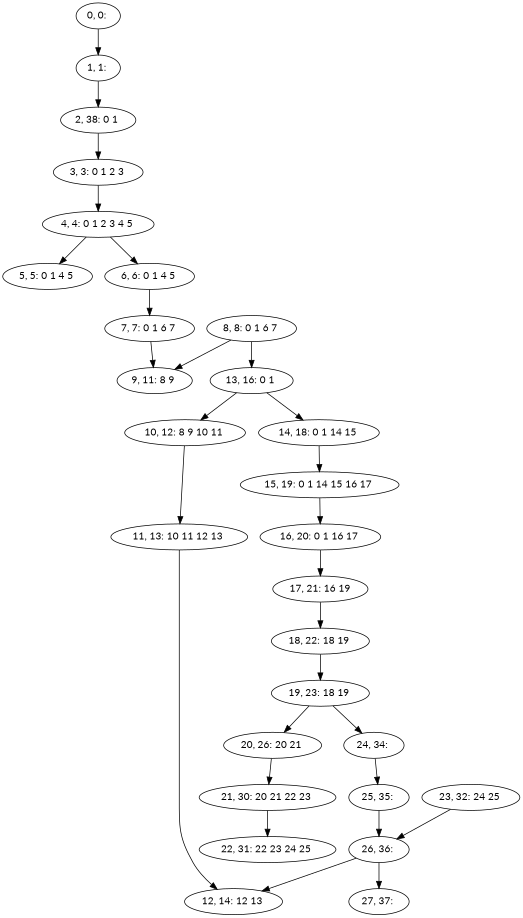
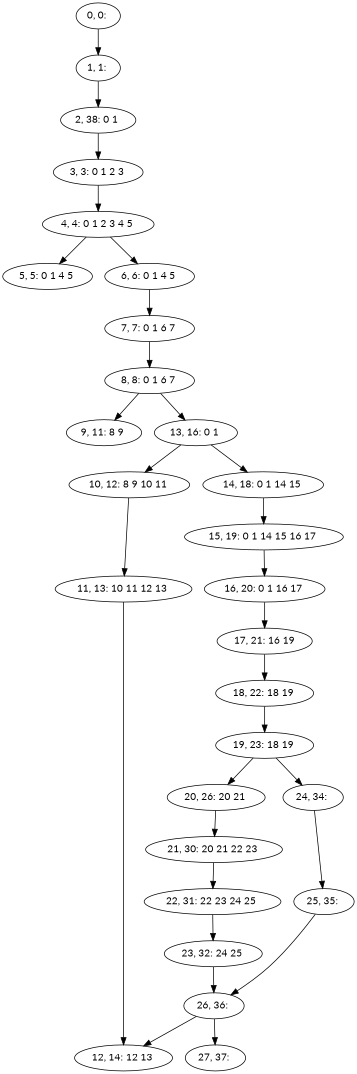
edge "7, 7: 0 1 6 7" -> "9, 11: 8 9": now "7, 7: 0 1 6 7" -> "8, 8: 0 1 6 7"
edge "22, 31: 22 23 24 25" -> "23, 32: 24 25": added
